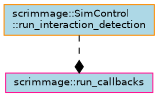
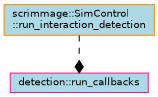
node "scrimmage::run_callbacks": label "scrimmage::run_callbacks" -> "detection::run_callbacks"
